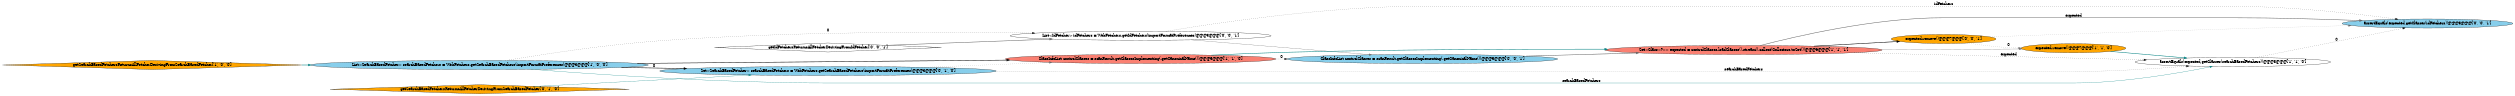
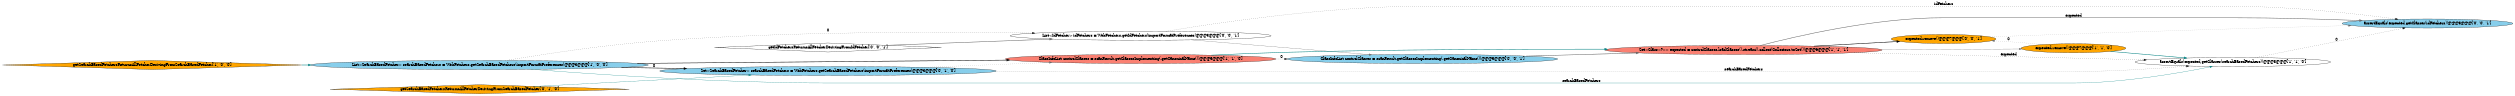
edge "expected.remove()@@@7@@@['0', '0', '1']" -> "expected.remove()@@@7@@@['1', '1', '0']": reversed
